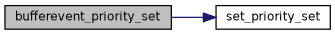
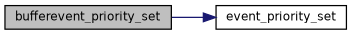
node "set_priority_set": label "set_priority_set" -> "event_priority_set"
